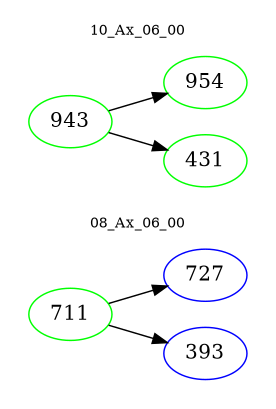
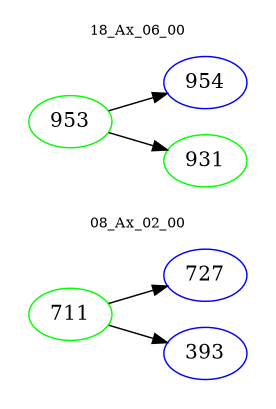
cluster "10_Ax_06_00": label "10_Ax_06_00" -> "18_Ax_06_00"
node "954": color green -> blue
node "943": label "943" -> "953"
node "431": label "431" -> "931"
cluster "08_Ax_06_00": label "08_Ax_06_00" -> "08_Ax_02_00"
